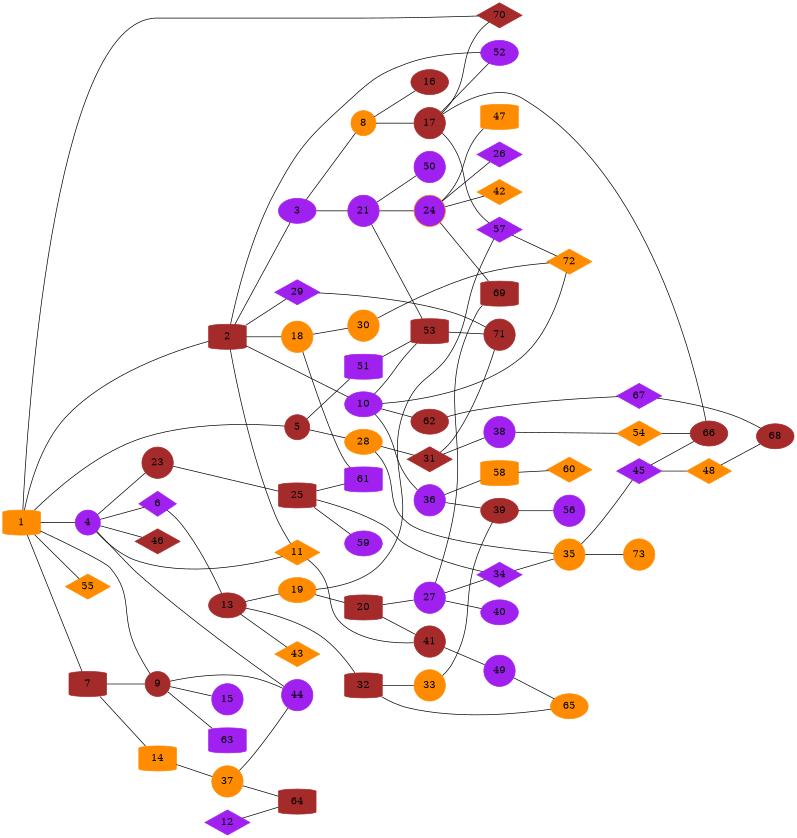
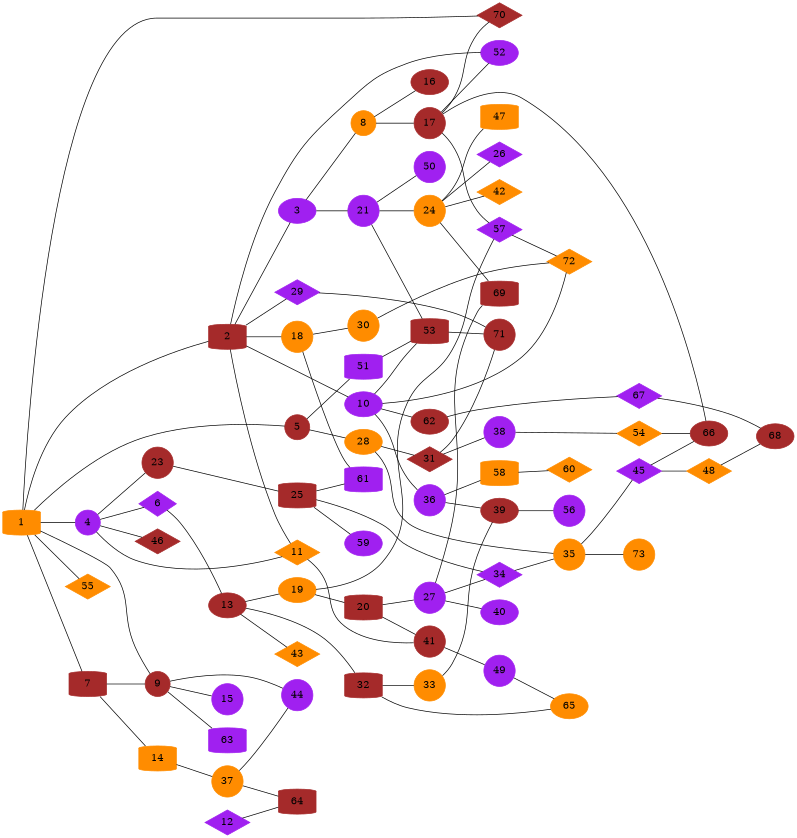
node "24": fillcolor purple -> darkorange
edge "4" -- "44": removed
